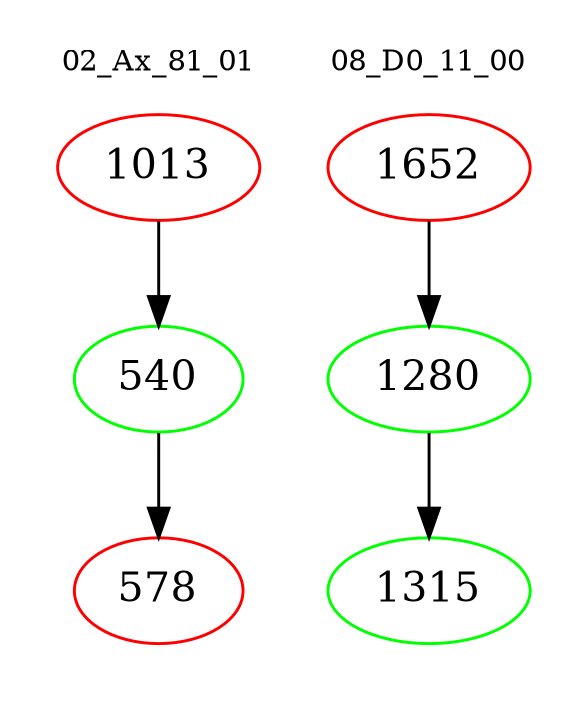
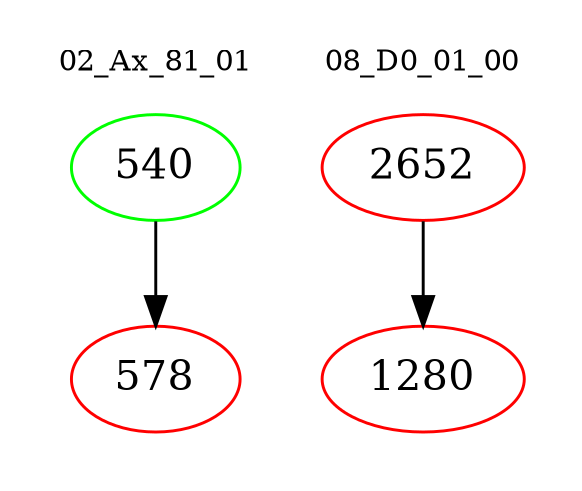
cluster "08_D0_11_00": label "08_D0_11_00" -> "08_D0_01_00"
node "1013": removed
node "1652": label "1652" -> "2652"
node "1280": color green -> red
node "1315": removed
